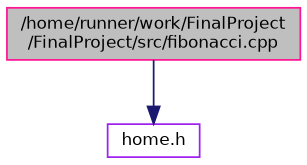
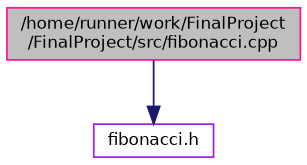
node "home.h": label "home.h" -> "fibonacci.h"
